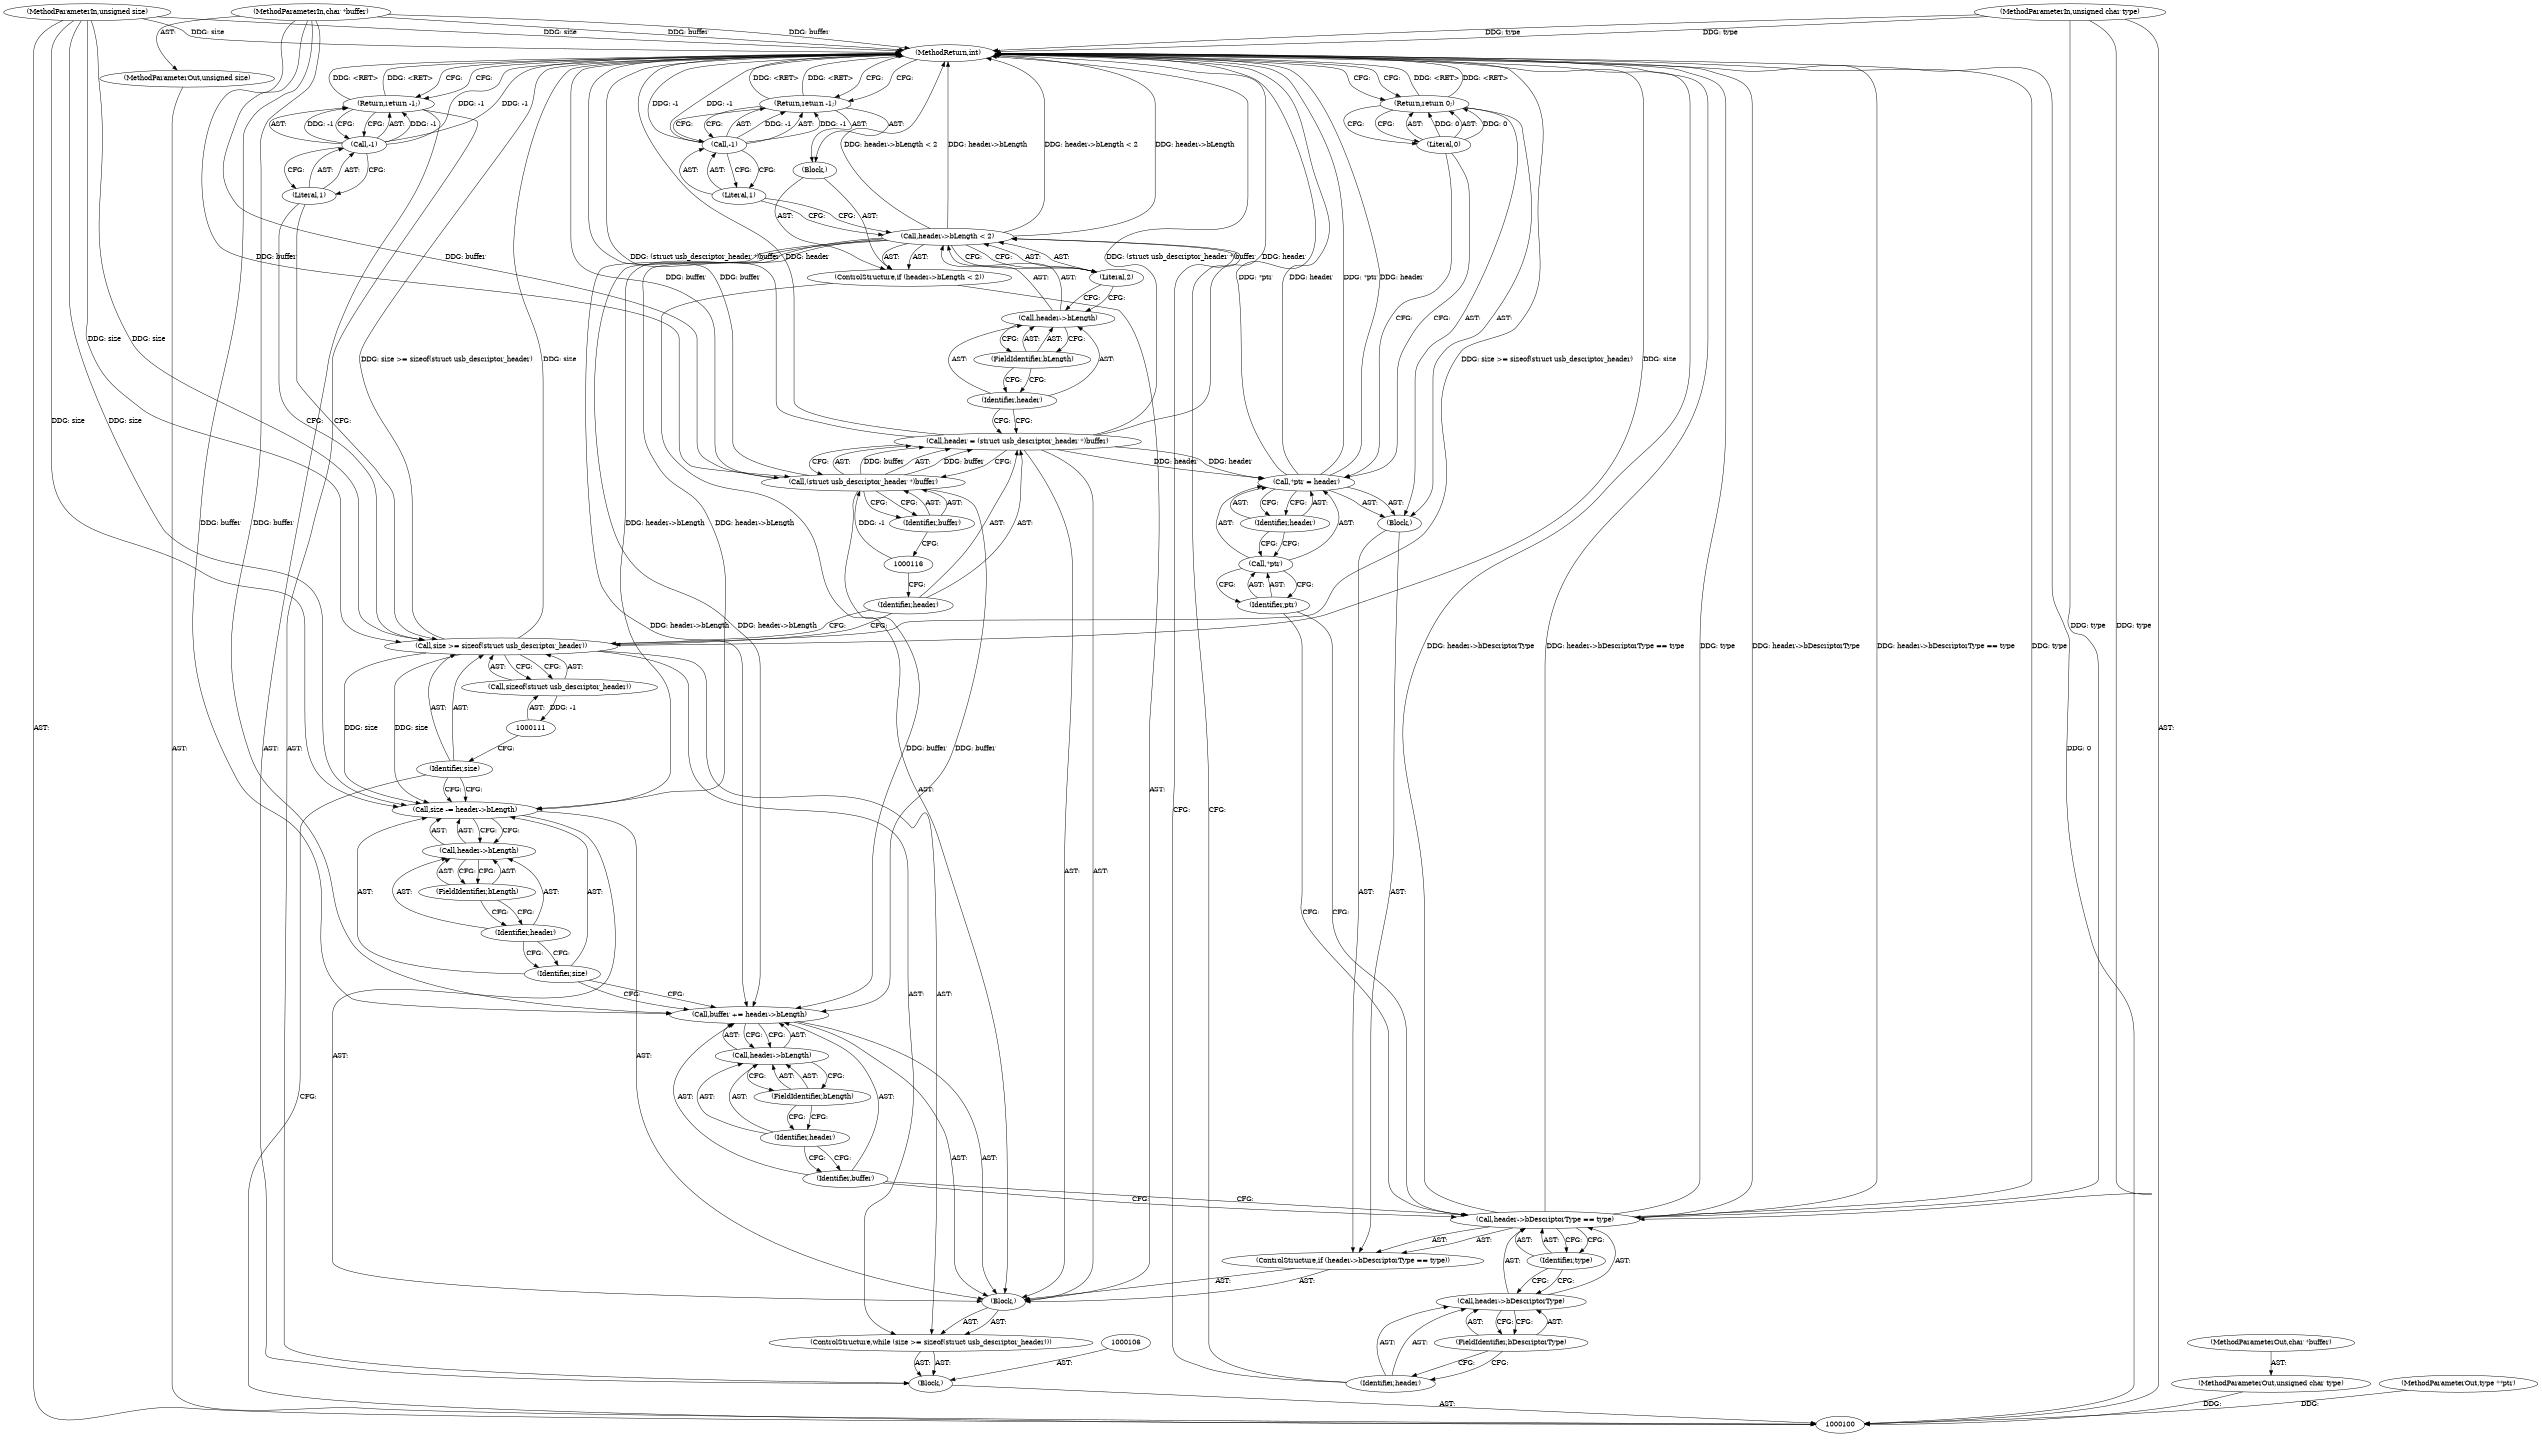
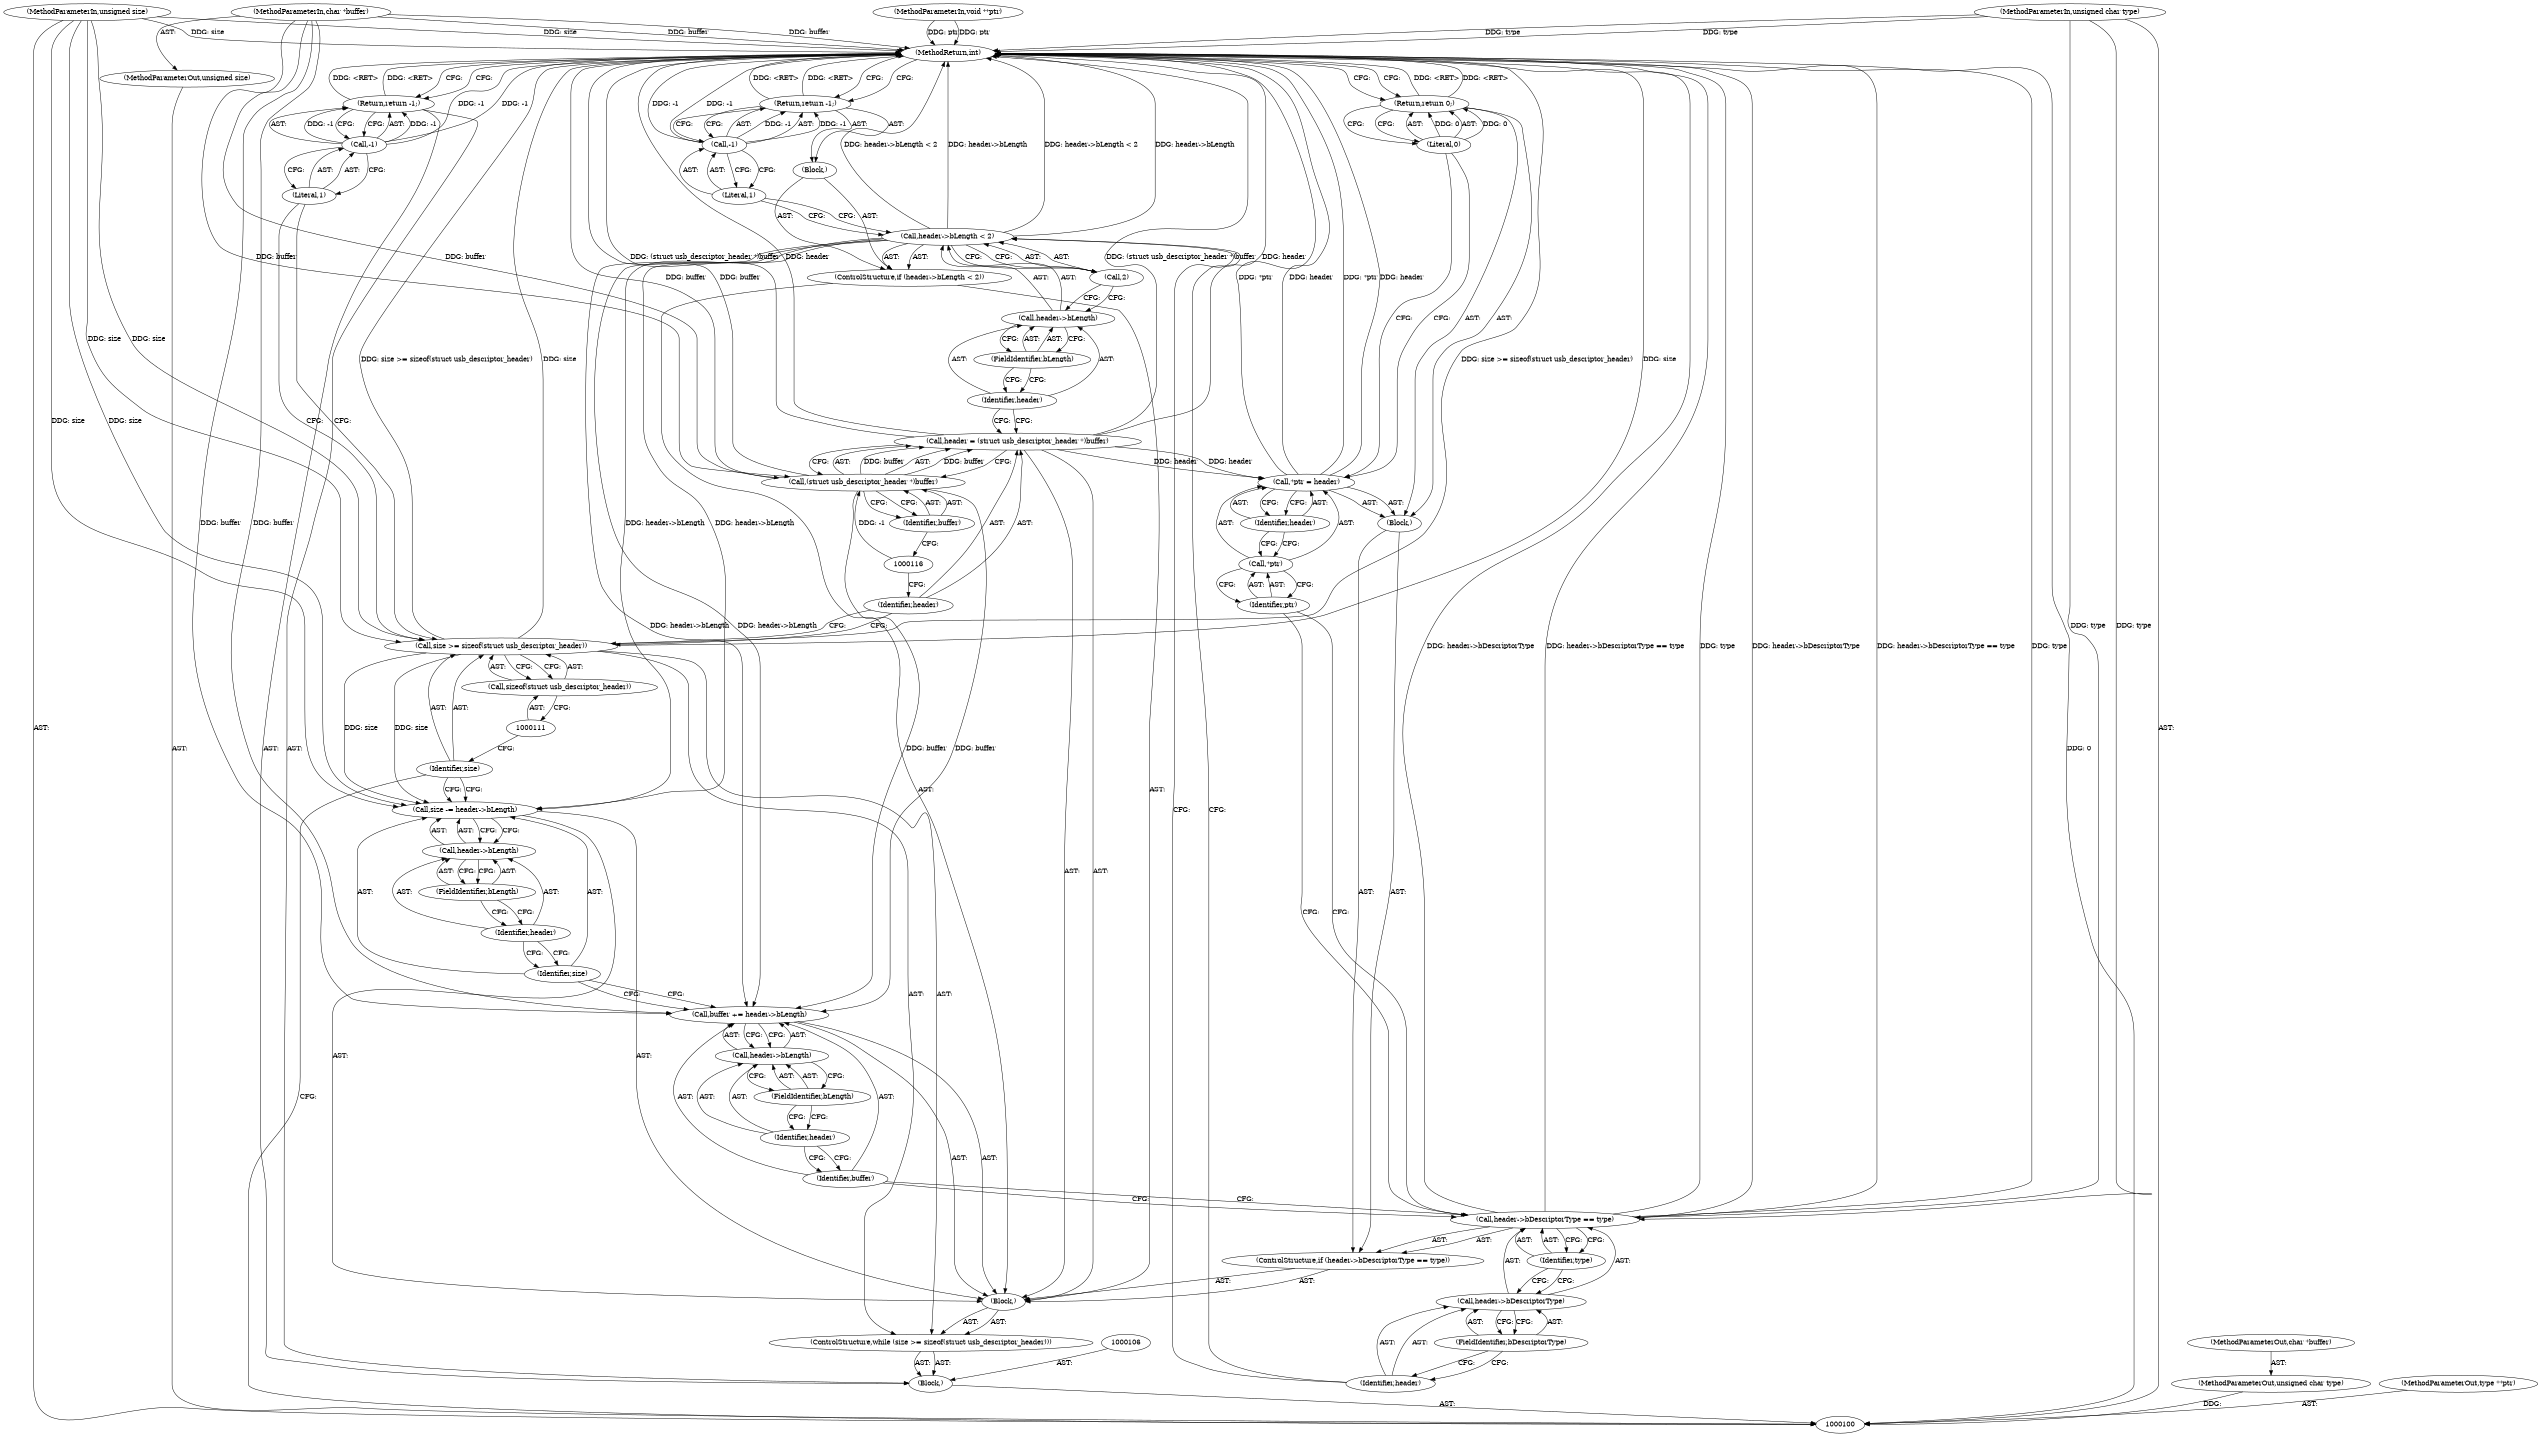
node "(MethodParameterIn,void **ptr)": added
node "(Literal,2)": label "(Literal,2)" -> "(Call,2)"
edge "(Call,sizeof(struct usb_descriptor_header))" -> "1000111": label "DDG: -1" -> "CFG: "
edge "(MethodParameterOut,type **ptr)" -> "1000100": label "DDG: " -> "AST: "
